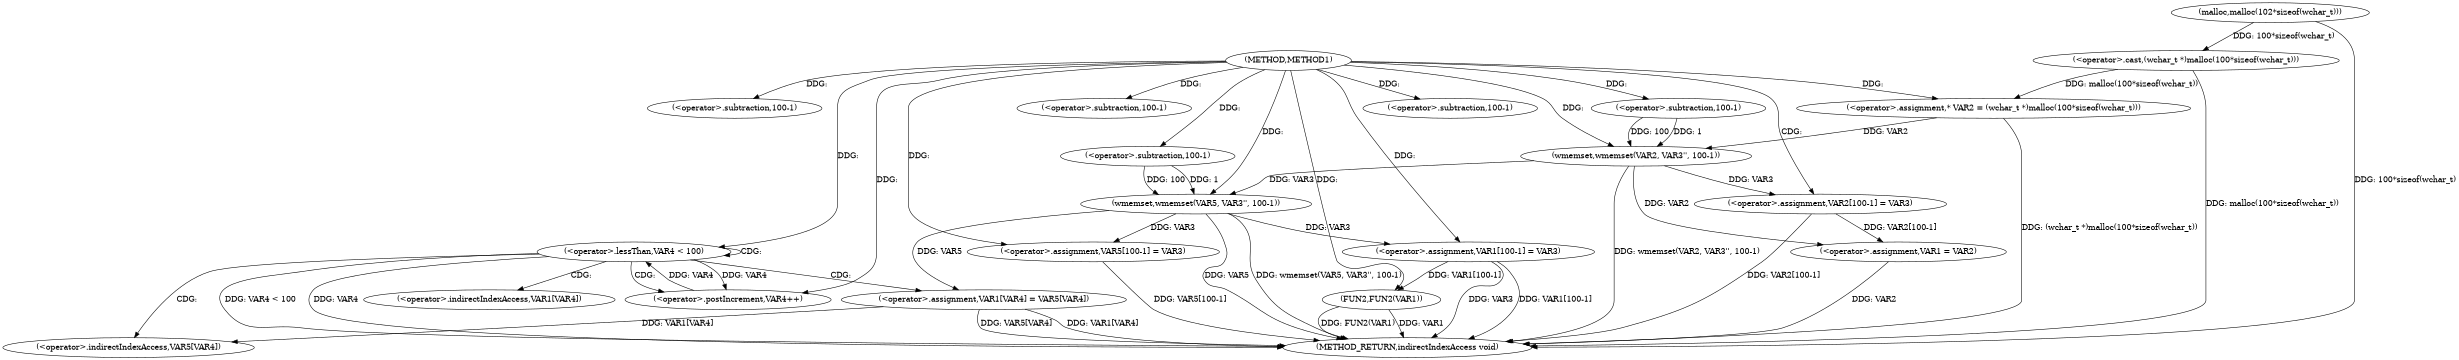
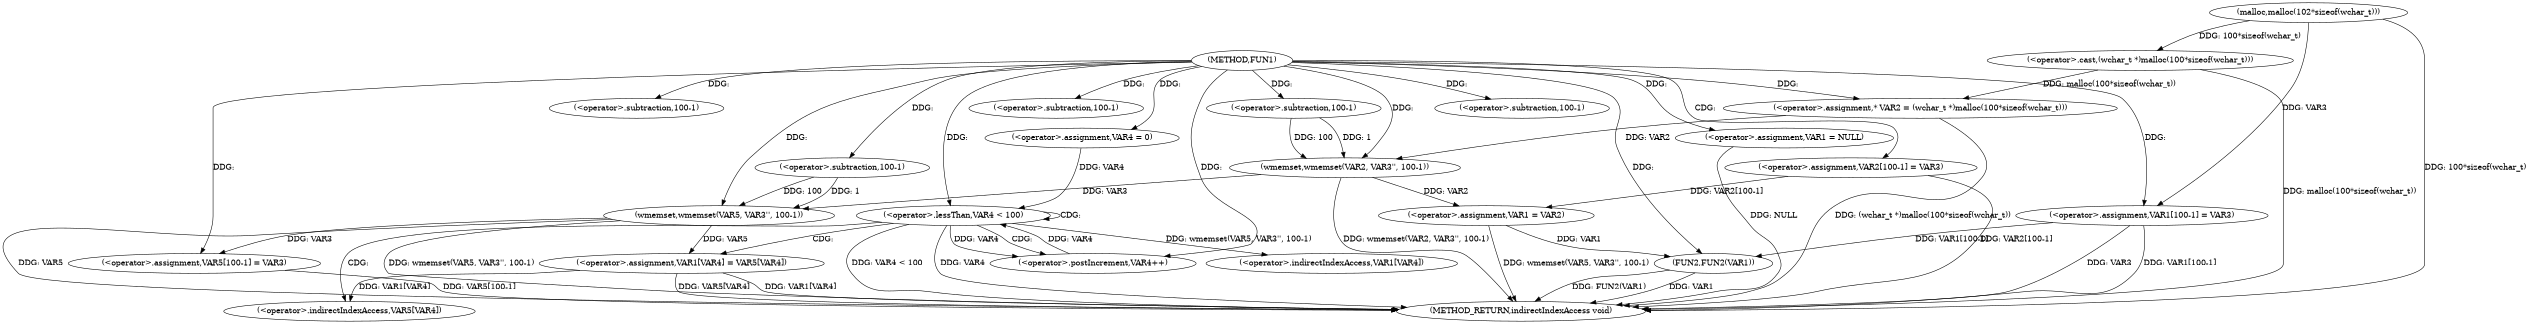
node "(METHOD,METHOD1)": label "(METHOD,METHOD1)" -> "(METHOD,FUN1)"
node "(<operator>.assignment,VAR4 = 0)": added
node "(<operator>.assignment,VAR1 = NULL)": added
edge "(wmemset,wmemset(VAR2, VAR3'', 100-1))" -> "(<operator>.assignment,VAR2[100-1] = VAR3)": removed, label "DDG: VAR3"
edge "(wmemset,wmemset(VAR5, VAR3'', 100-1))" -> "(<operator>.assignment,VAR1[100-1] = VAR3)": now "(malloc,malloc(102*sizeof(wchar_t)))" -> "(<operator>.assignment,VAR1[100-1] = VAR3)"
edge "(<operator>.assignment,VAR1 = VAR2)" -> "(FUN2,FUN2(VAR1))": added, label "DDG: VAR1"
edge "(<operator>.lessThan,VAR4 < 100)" -> "(<operator>.indirectIndexAccess,VAR1[VAR4])": label "CDG: " -> "DDG: wmemset(VAR5, VAR3'', 100-1)"
edge "(<operator>.assignment,VAR1 = VAR2)" -> "(METHOD_RETURN,indirectIndexAccess void)": label "DDG: VAR2" -> "DDG: wmemset(VAR5, VAR3'', 100-1)"
